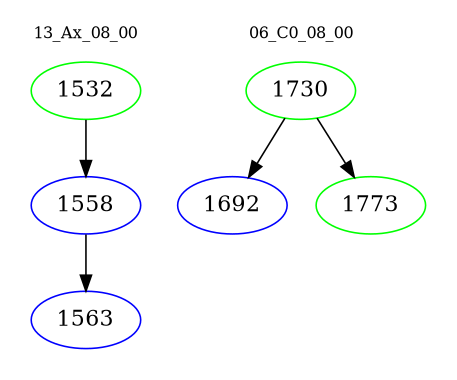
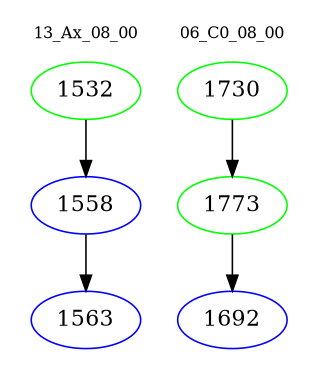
edge "1730" -> "1692": now "1773" -> "1692"
